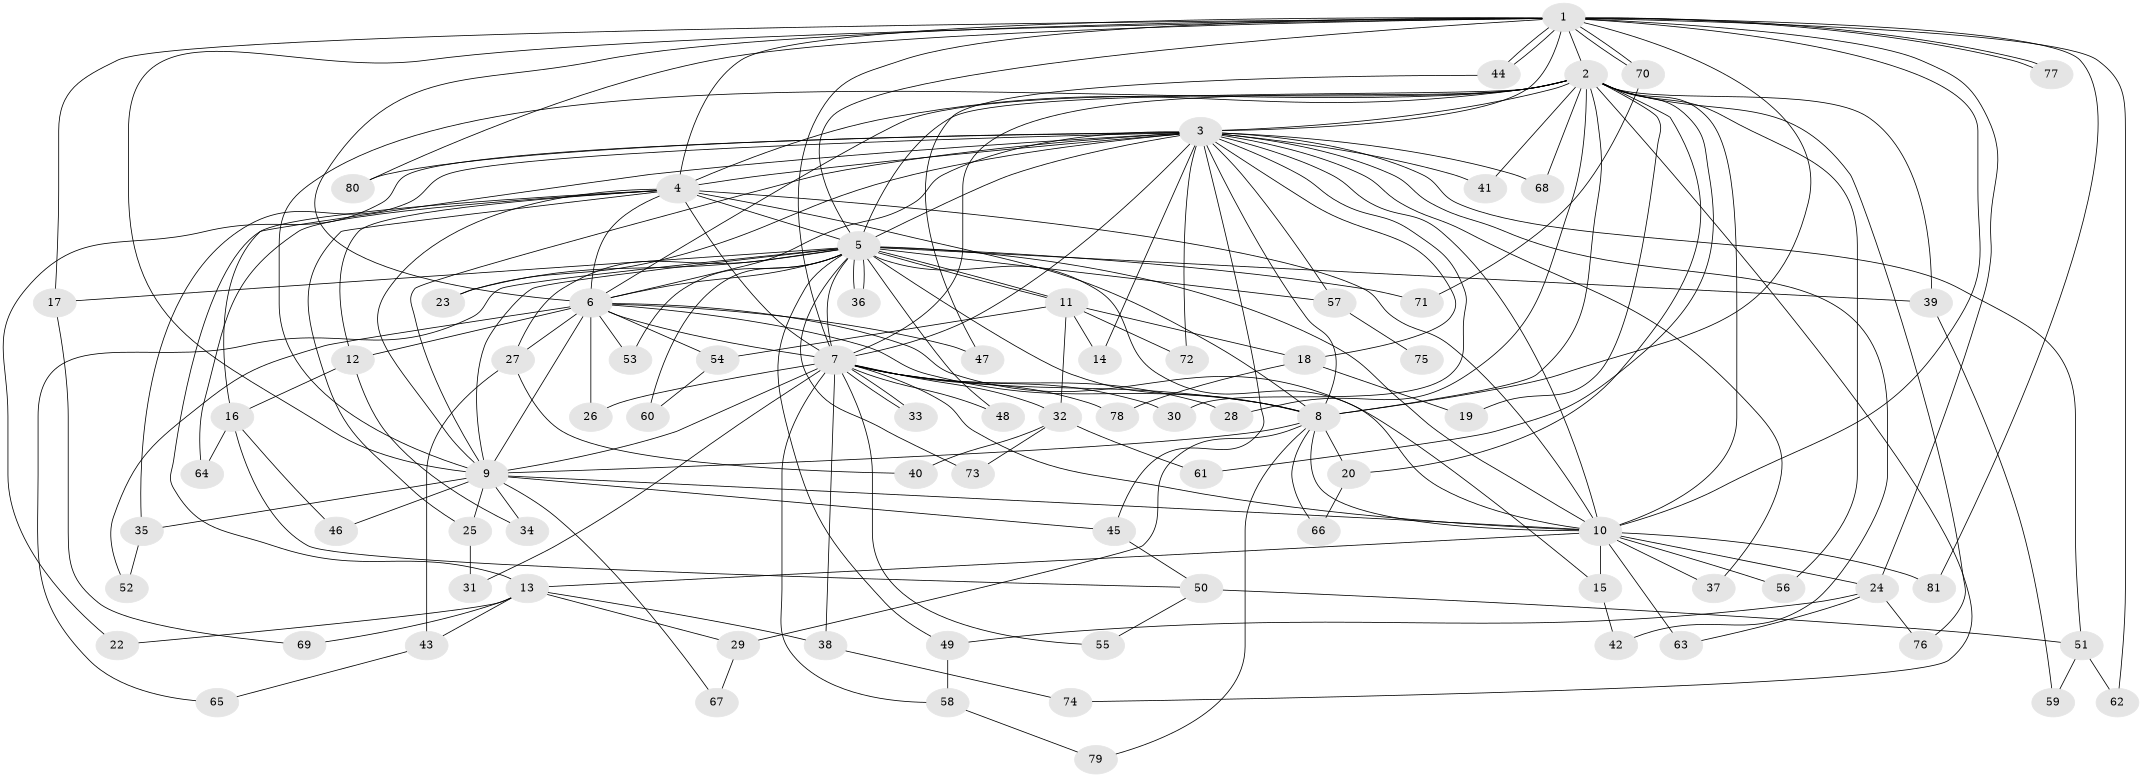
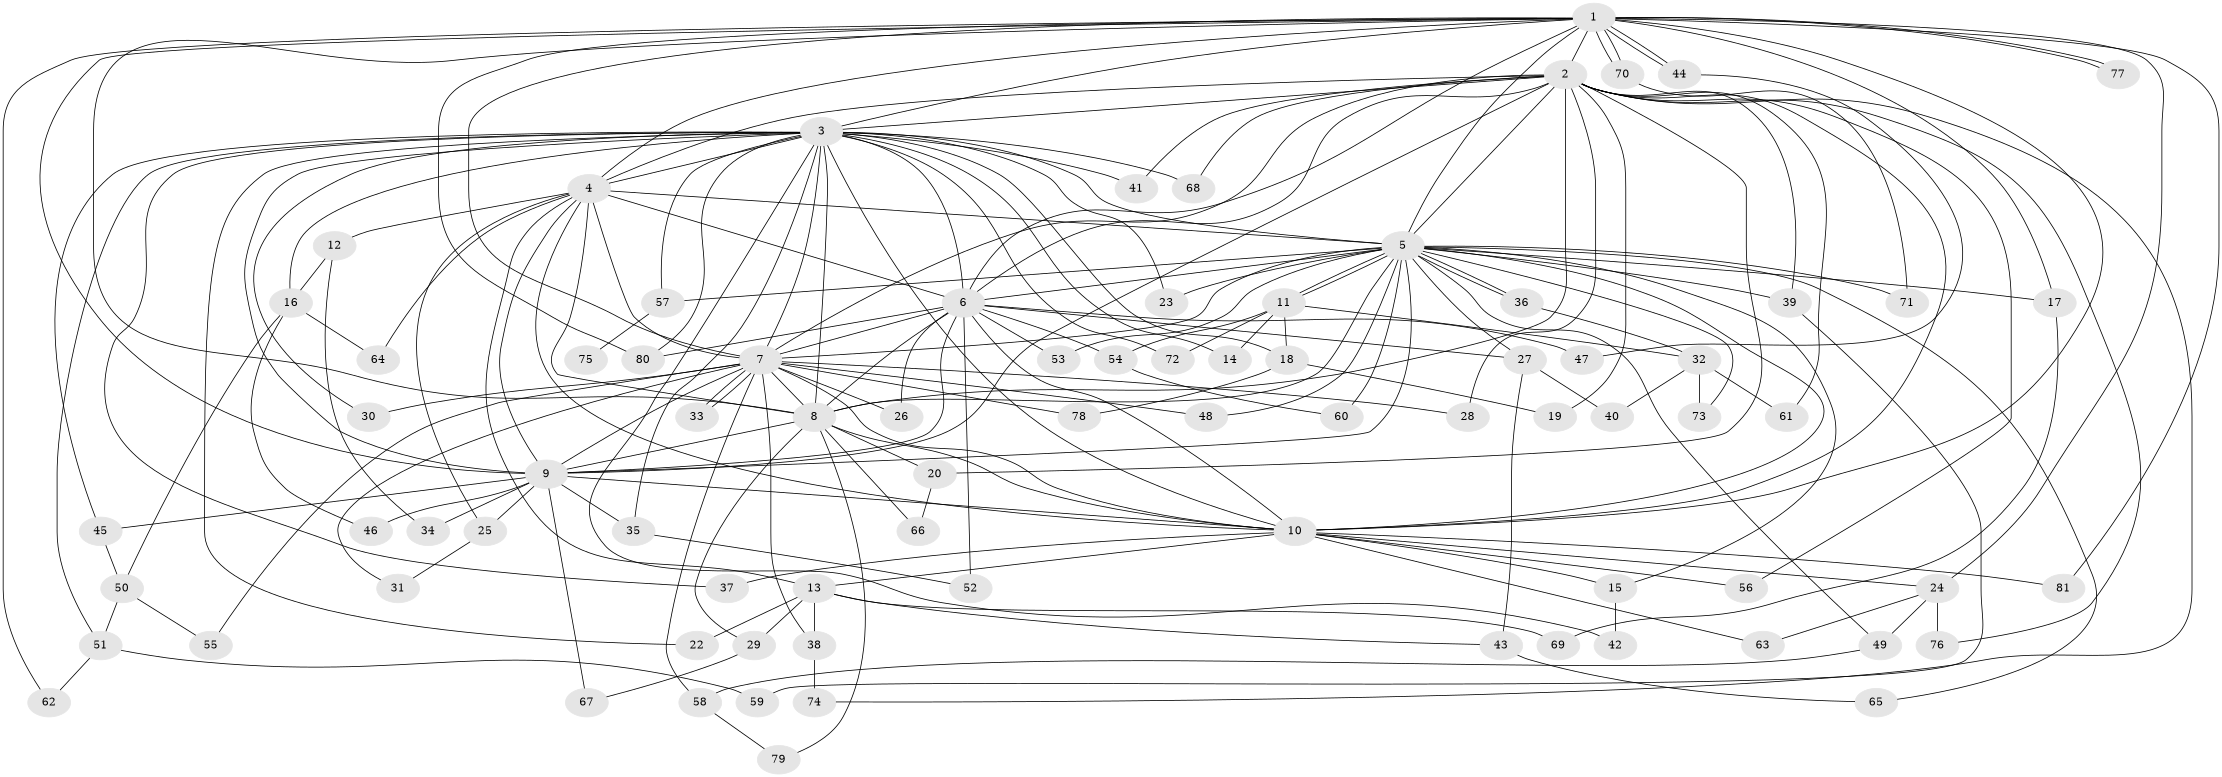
edge "6" -- "12": now "6" -- "80"
edge "7" -- "32": now "36" -- "32"
